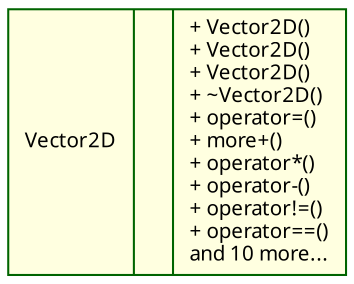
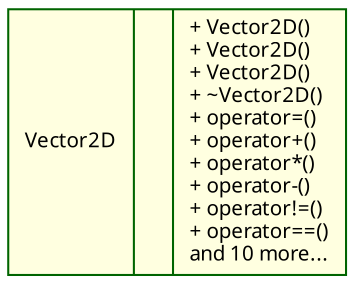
node "Vector2D": text "+ more+()" -> "+ operator+()"
